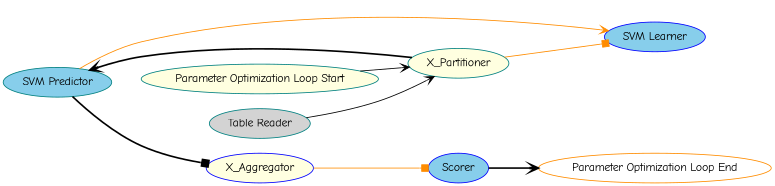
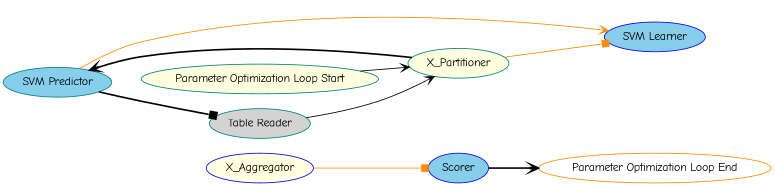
edge "SVM Predictor" -> "X_Aggregator": now "SVM Predictor" -> "Table Reader"
